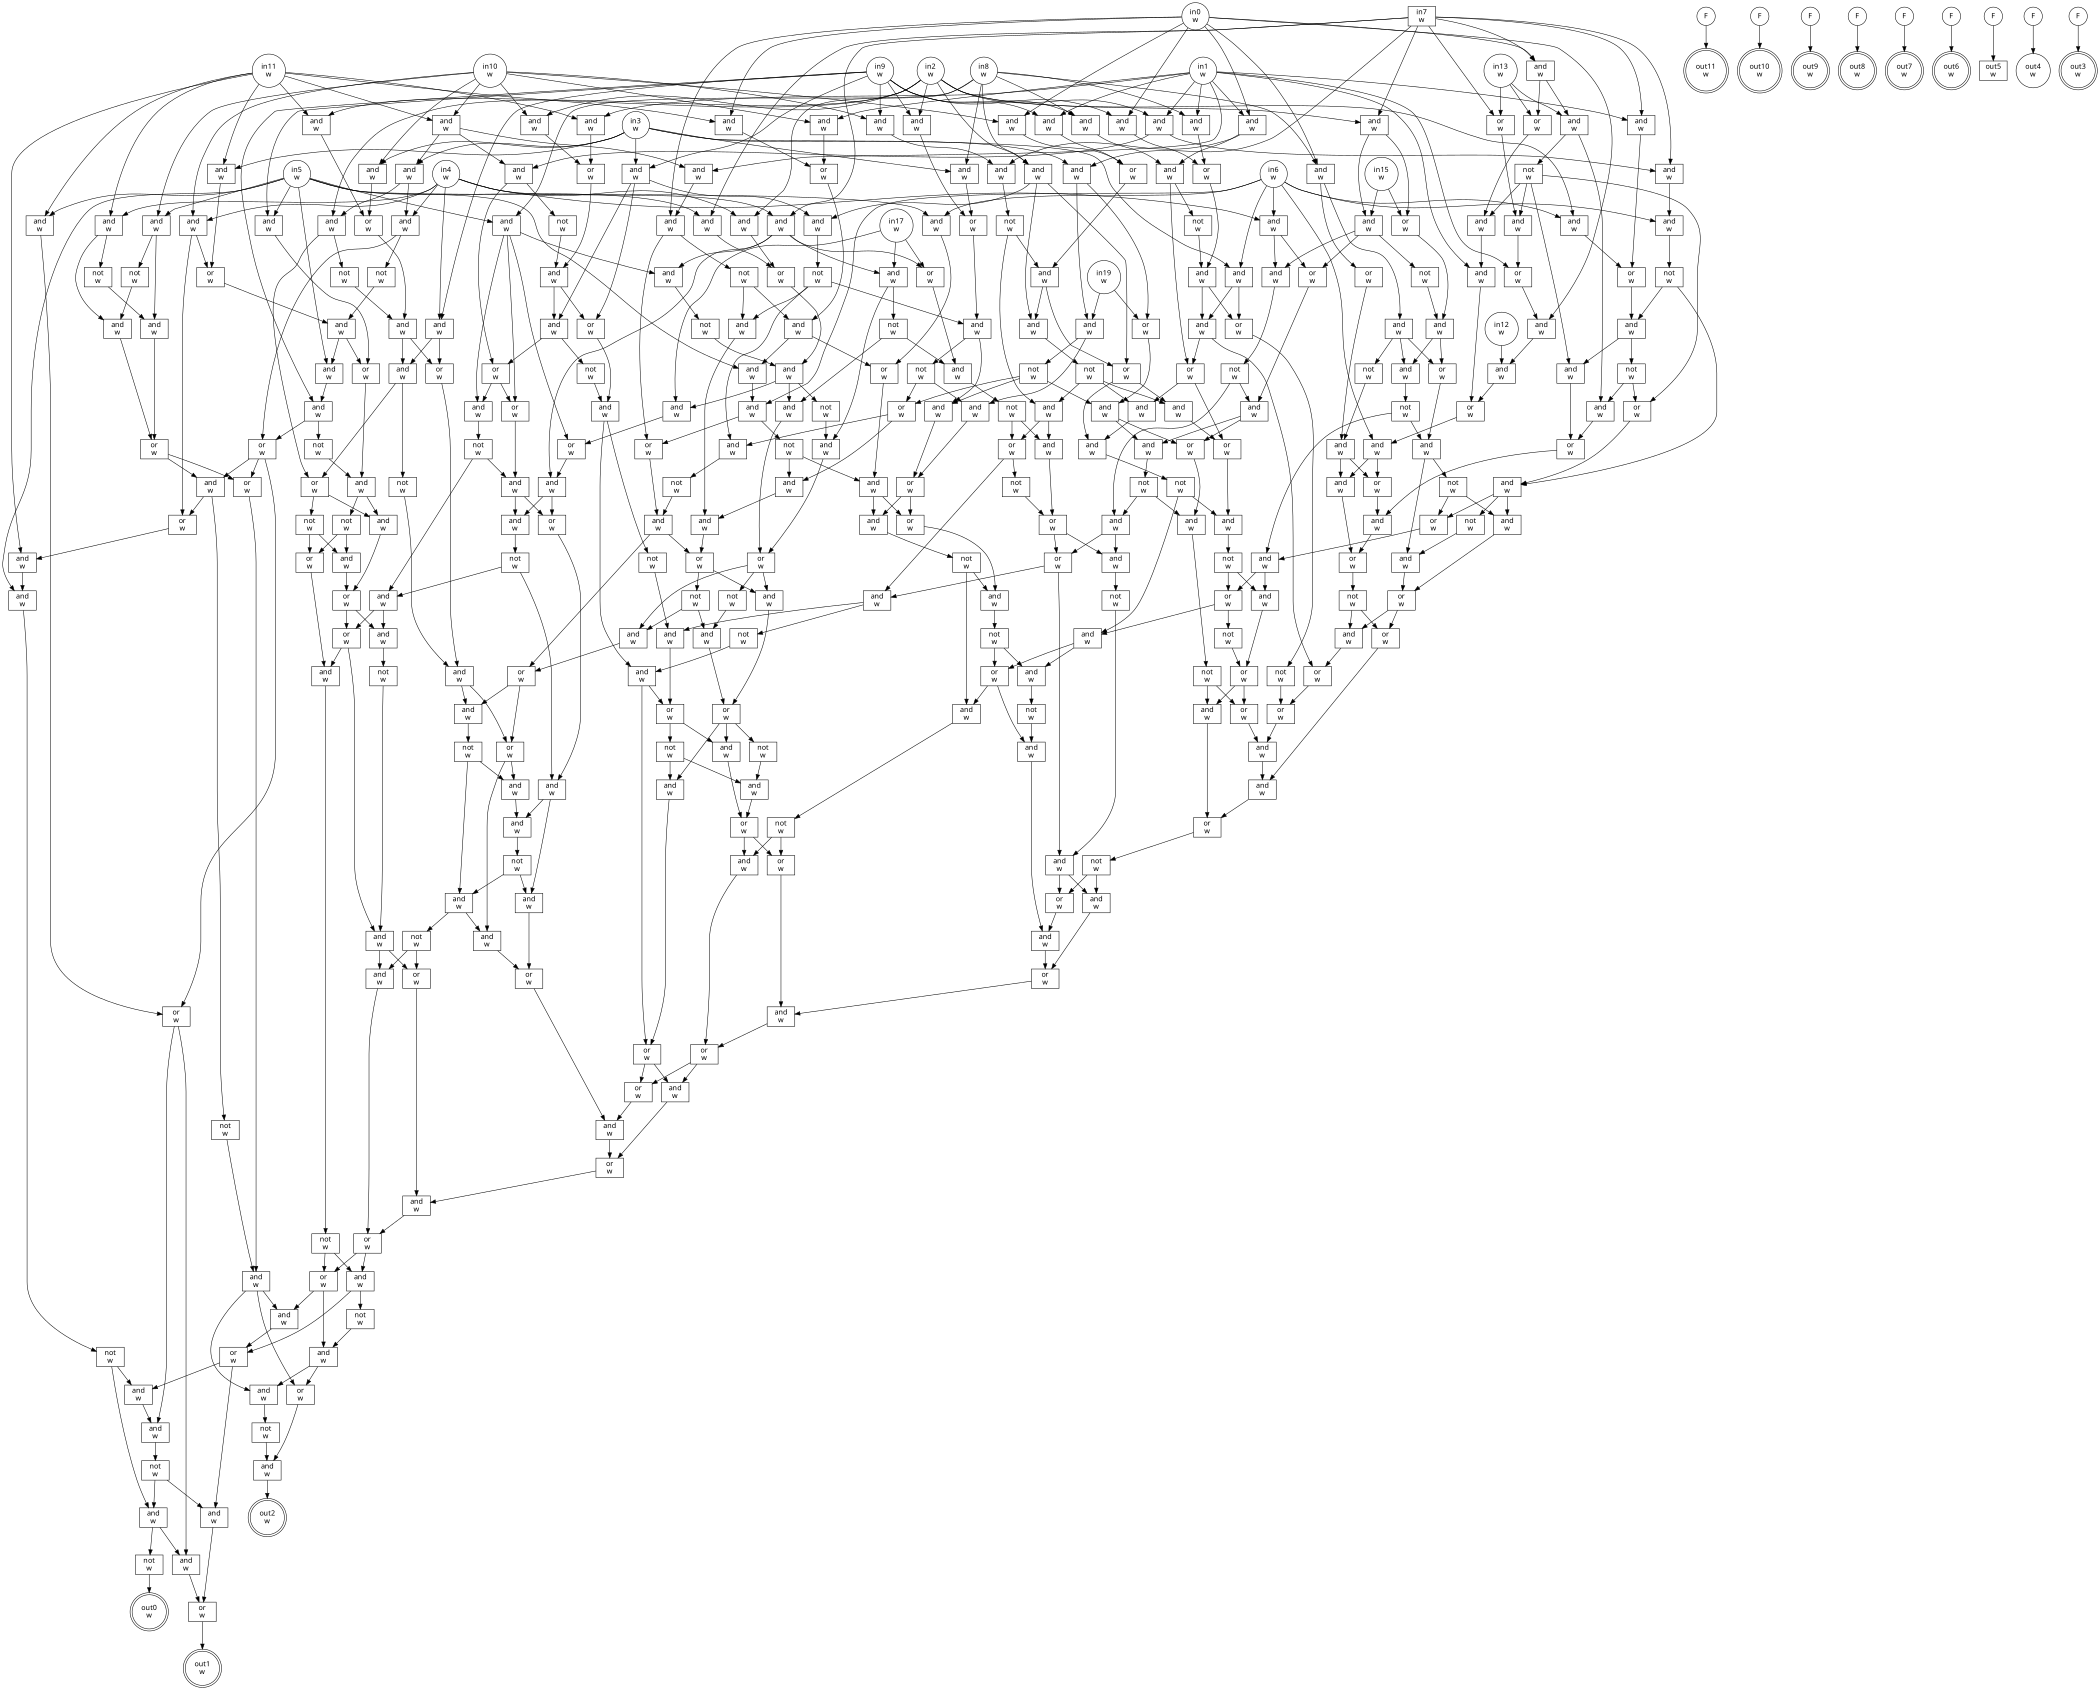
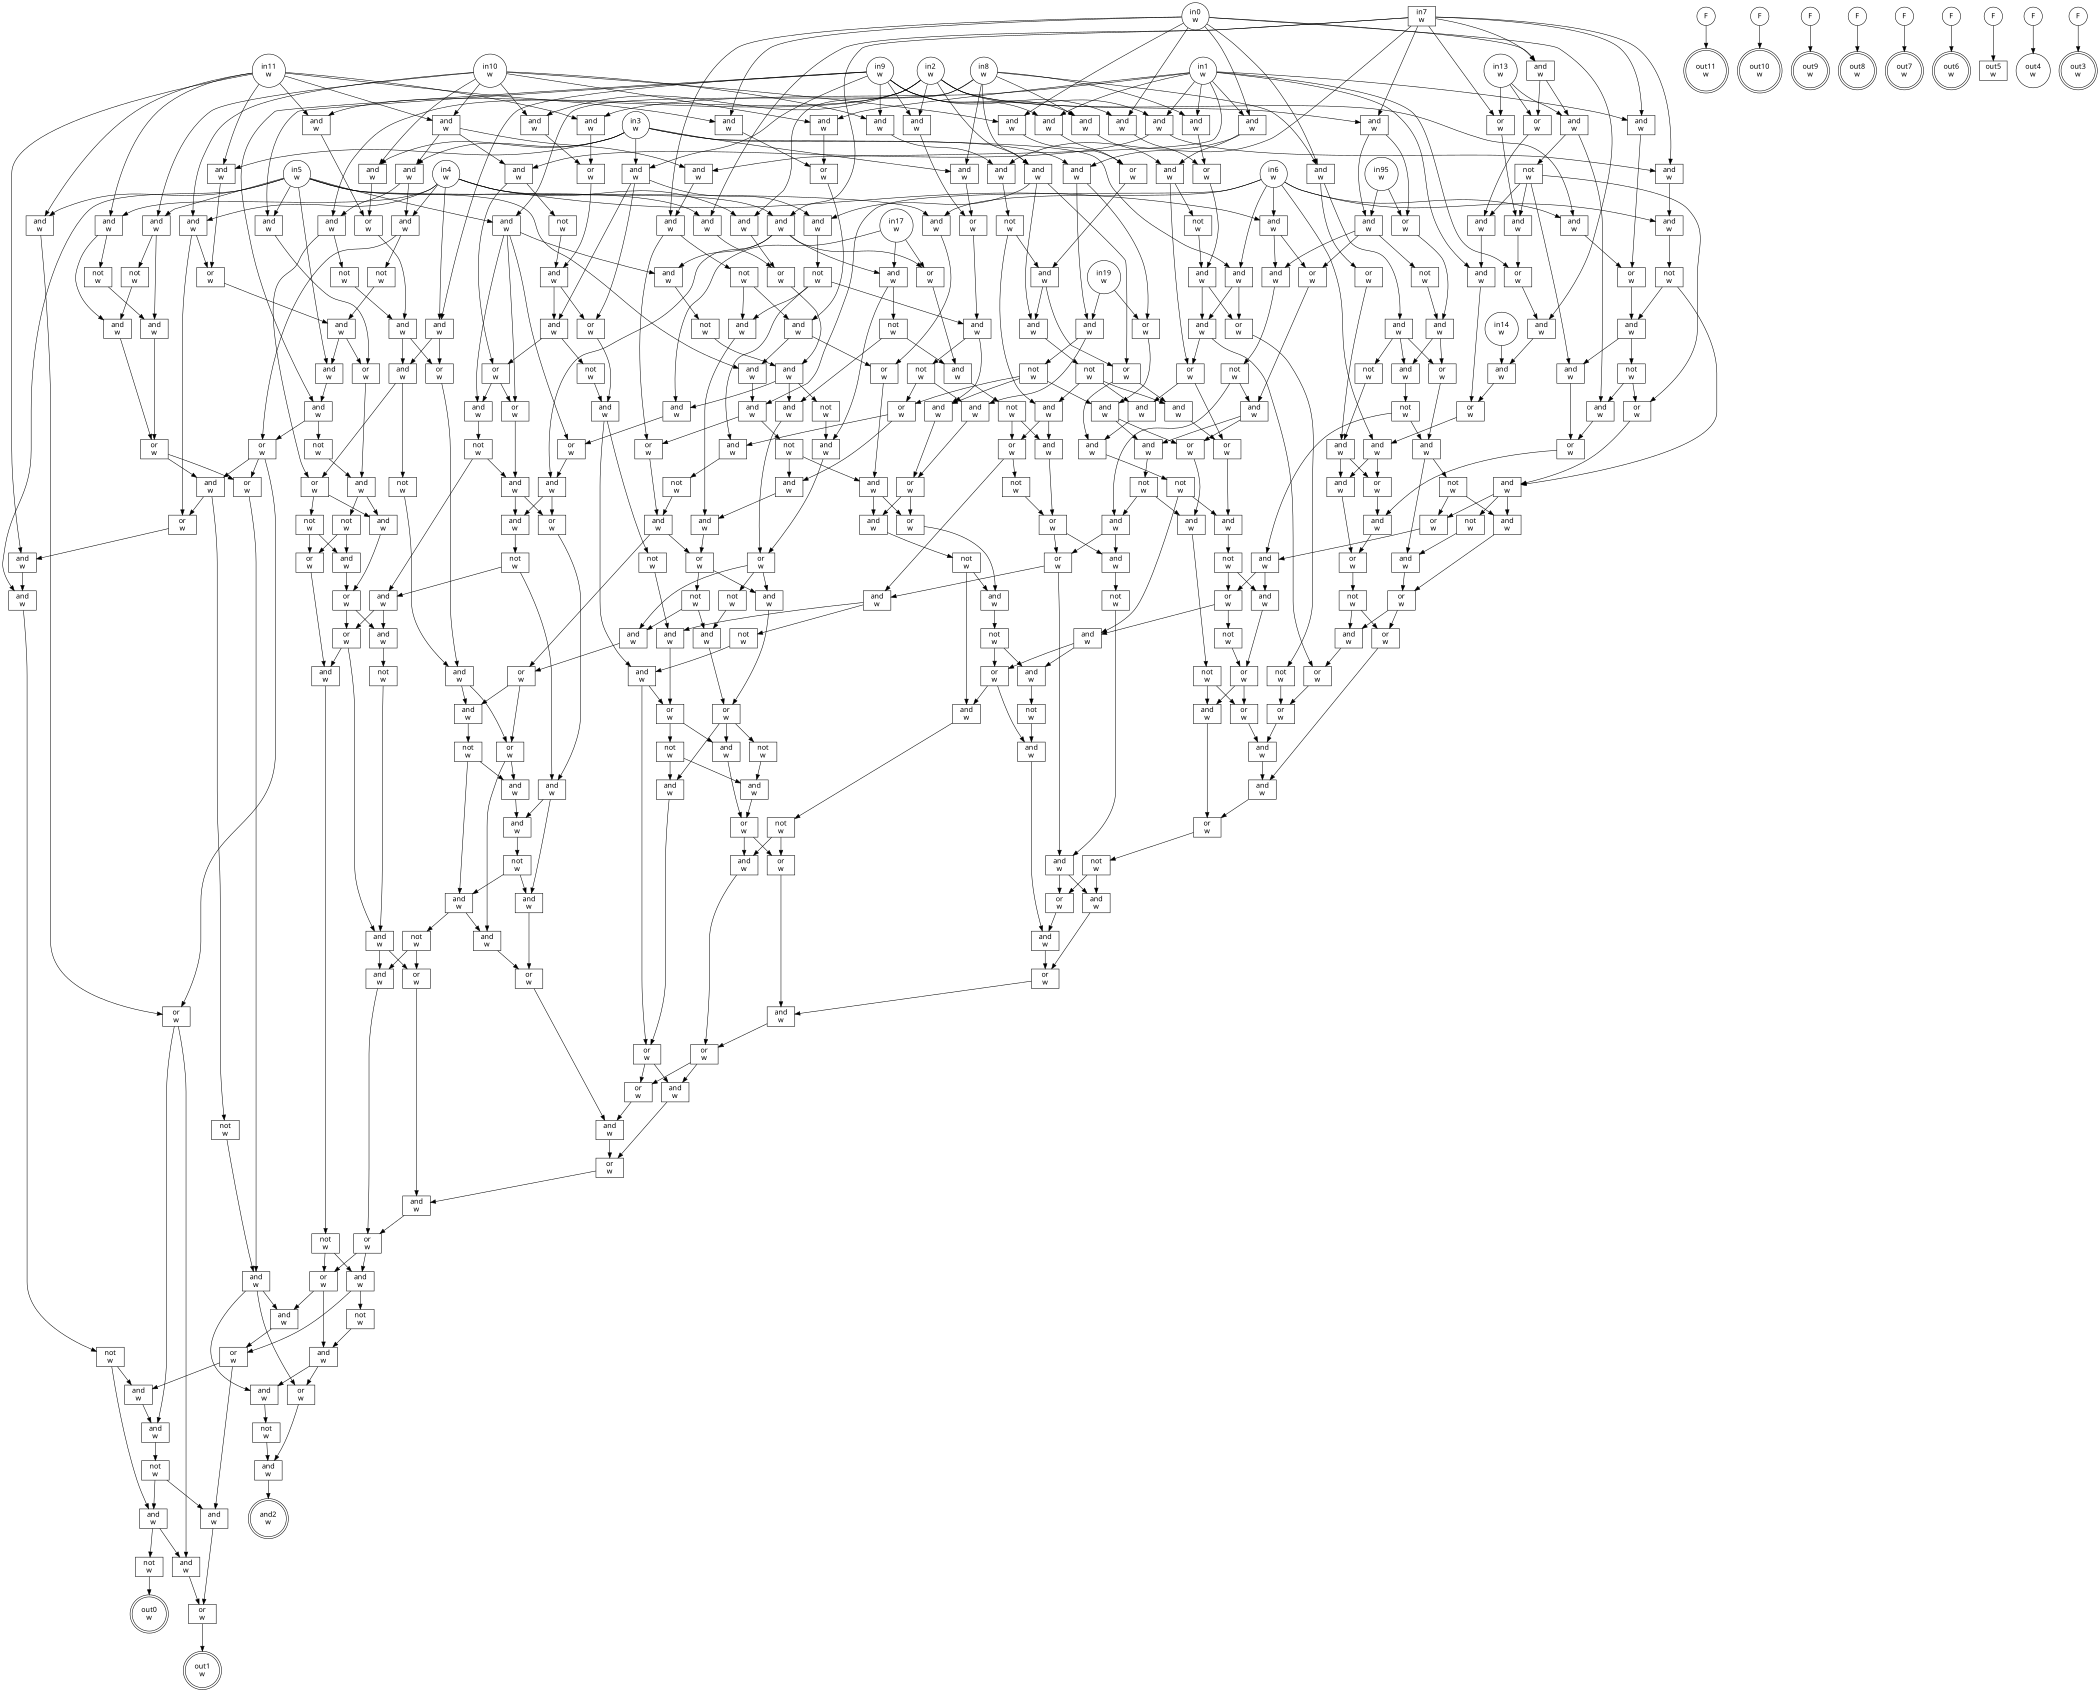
node "in15 w": label "in15 w" -> "in95 w"
node "in12 w": label "in12 w" -> "in14 w"
node "out2 w": label "out2 w" -> "and2 w"
